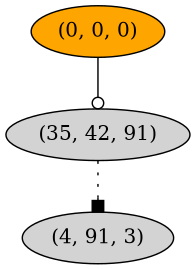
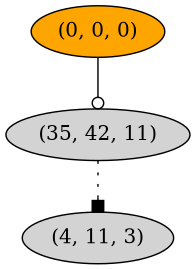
node "(35, 42, 91)": label "(35, 42, 91)" -> "(35, 42, 11)"
node "(4, 91, 3)": label "(4, 91, 3)" -> "(4, 11, 3)"
